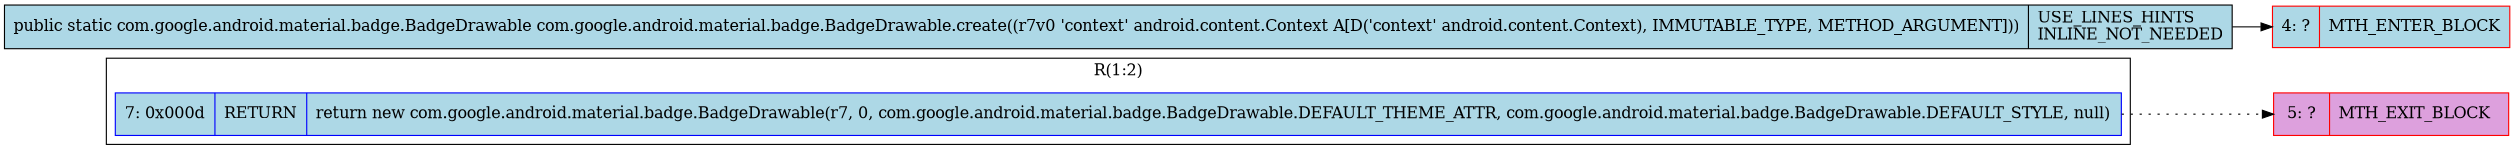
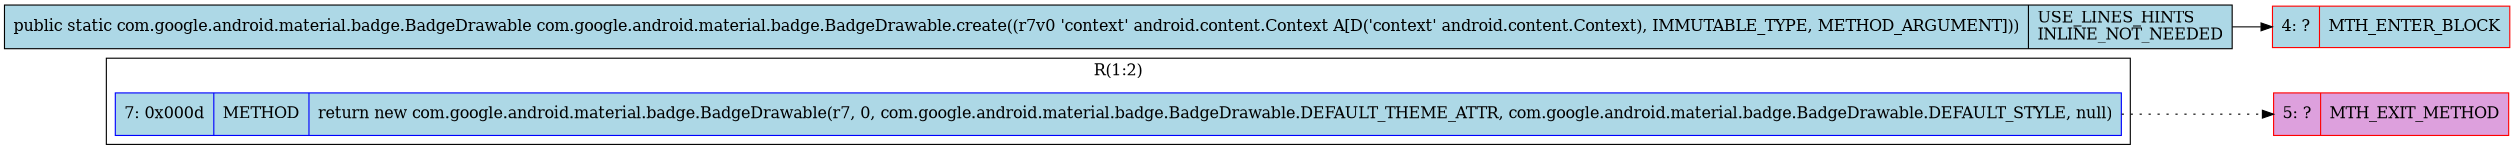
node "7: 0x000d": text "RETURN" -> "METHOD"
node "5: ?": text "MTH_EXIT_BLOCK" -> "MTH_EXIT_METHOD"
